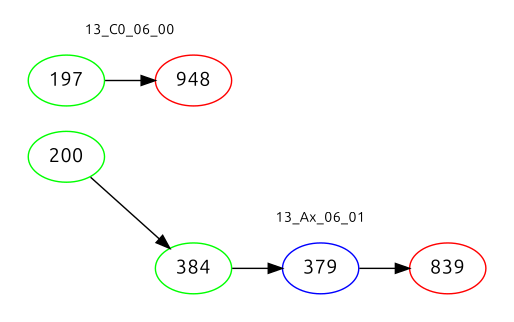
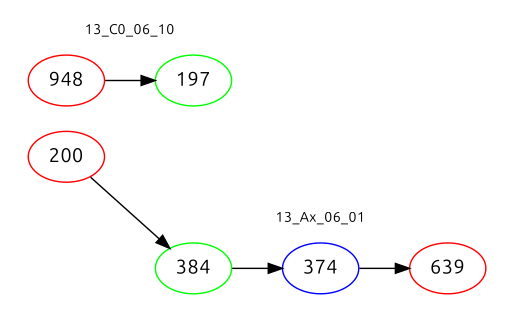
cluster "13_C0_06_00": label "13_C0_06_00" -> "13_C0_06_10"
edge "197" -> "948": reversed
node "200": color green -> red
node "379": label "379" -> "374"
node "839": label "839" -> "639"
